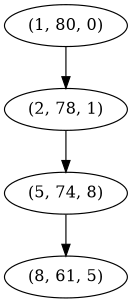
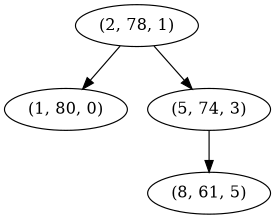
edge "(1, 80, 0)" -> "(2, 78, 1)": reversed
node "(5, 74, 8)": label "(5, 74, 8)" -> "(5, 74, 3)"
